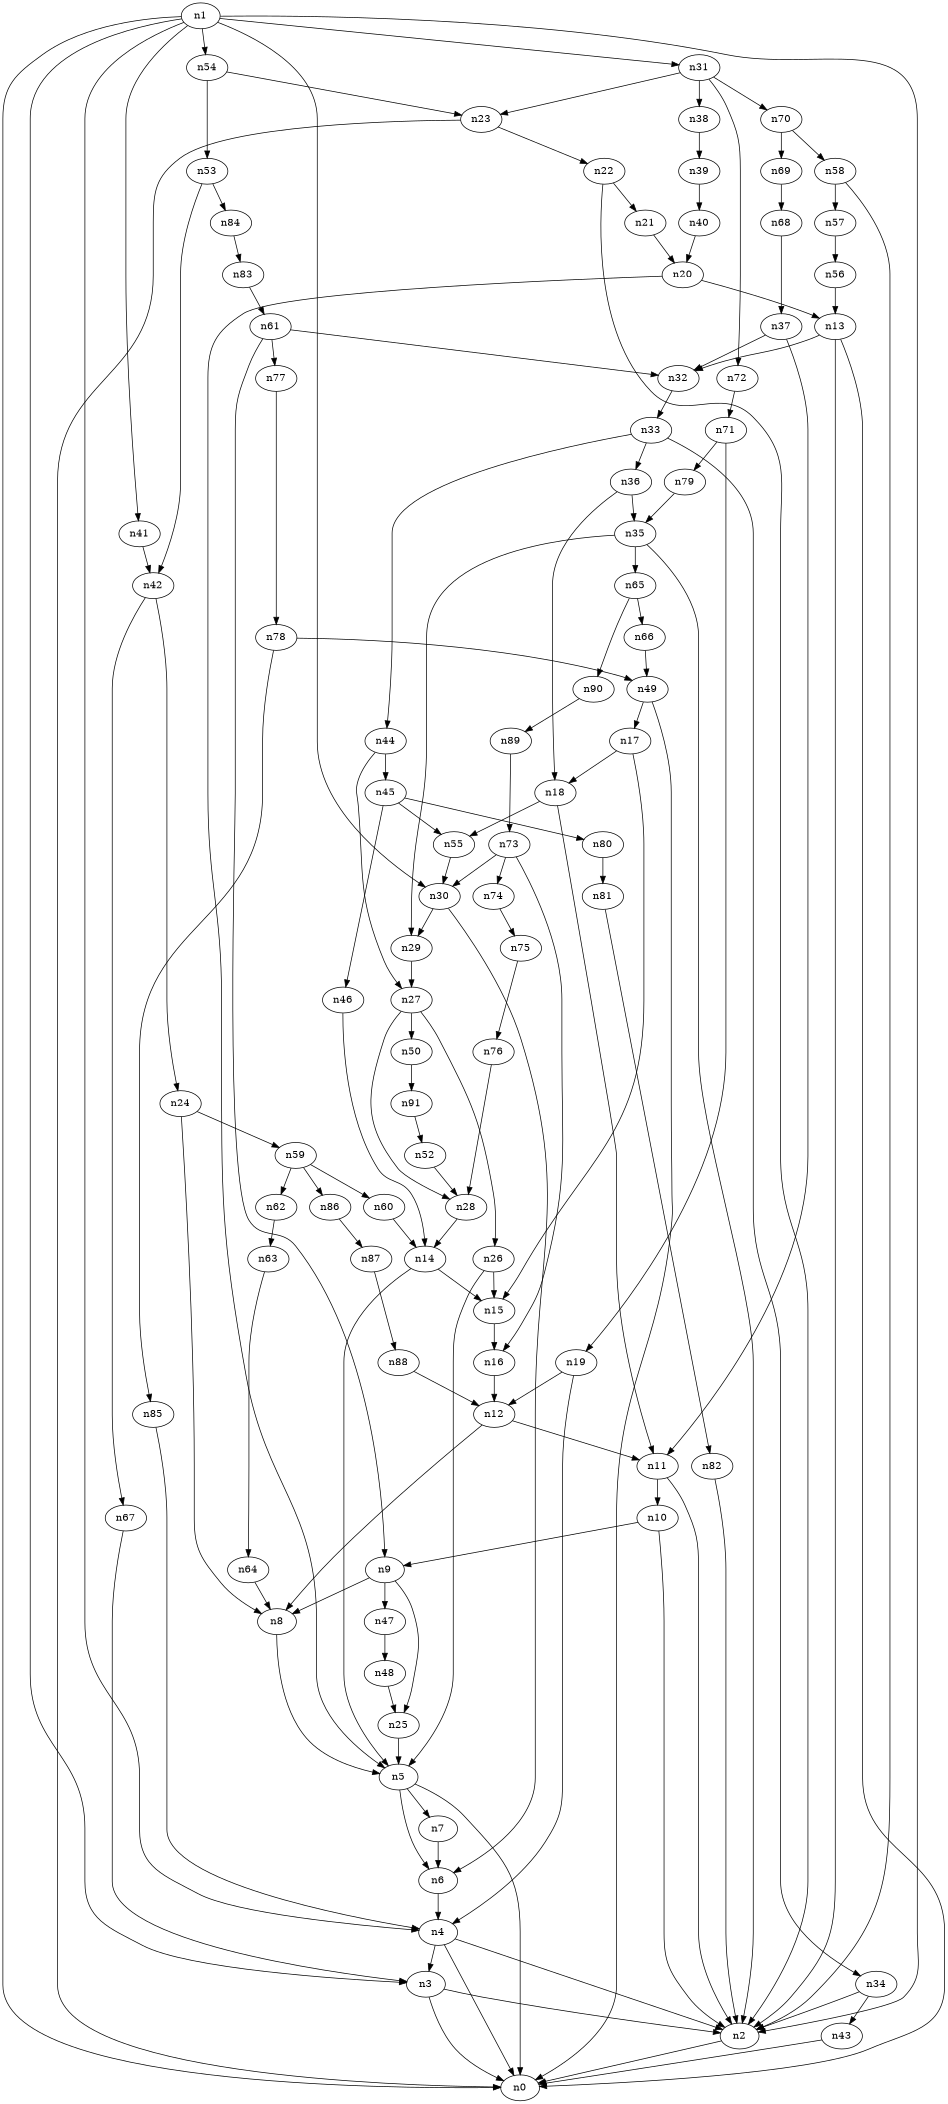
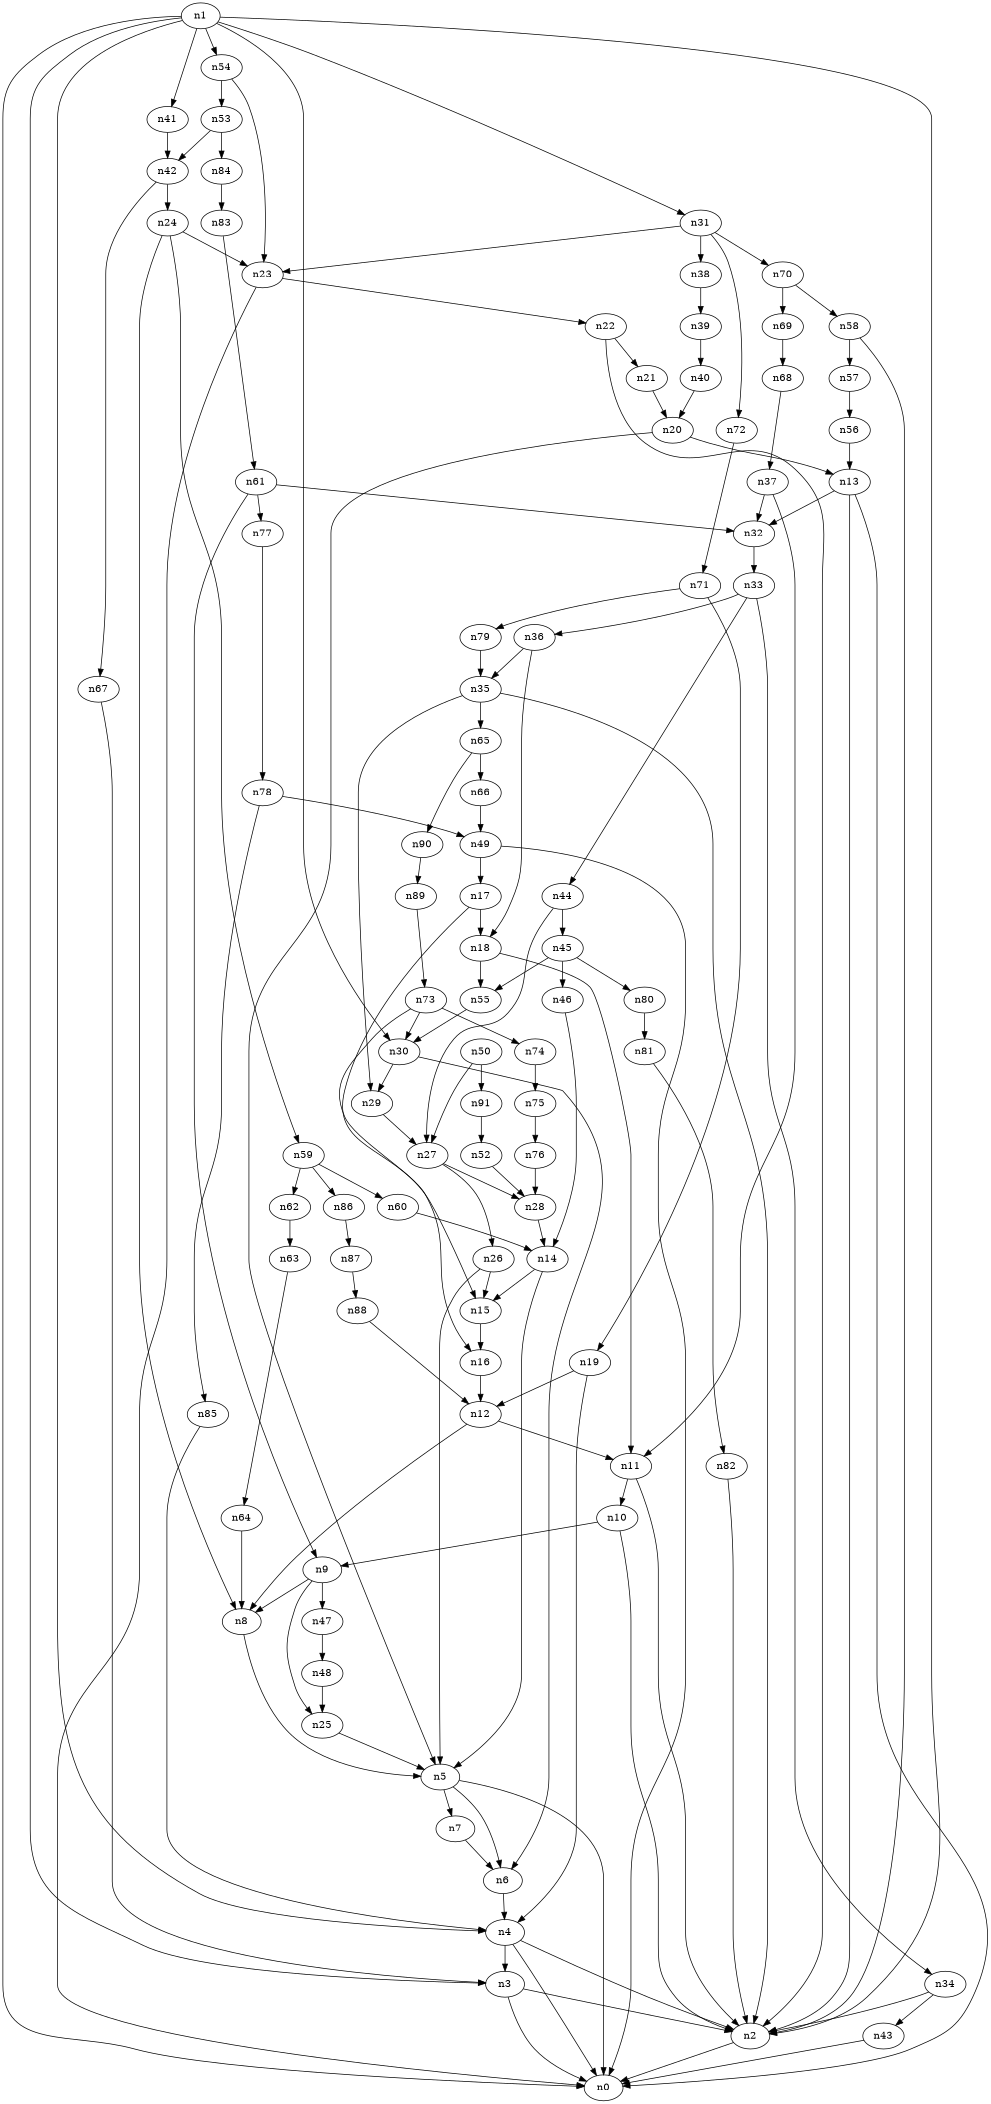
edge "n24" -> "n23": added
edge "n27" -> "n50": reversed
